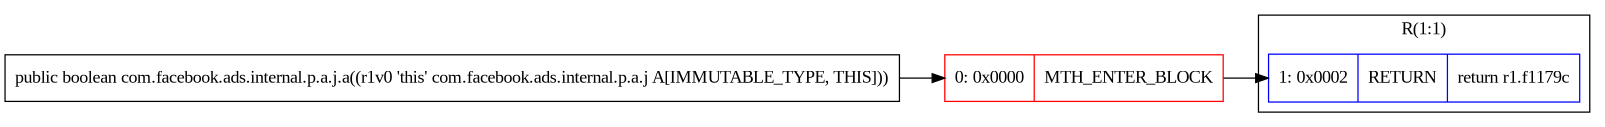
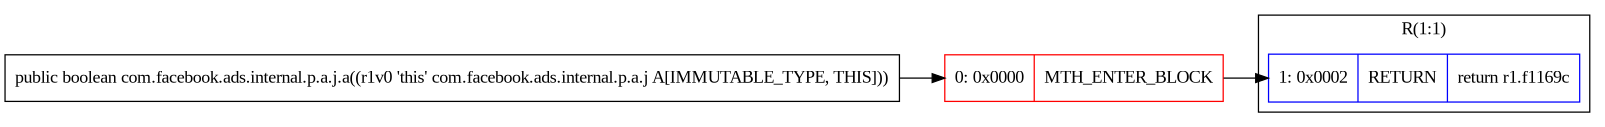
node "1: 0x0002": text "return r1.f1179c" -> "return r1.f1169c"
